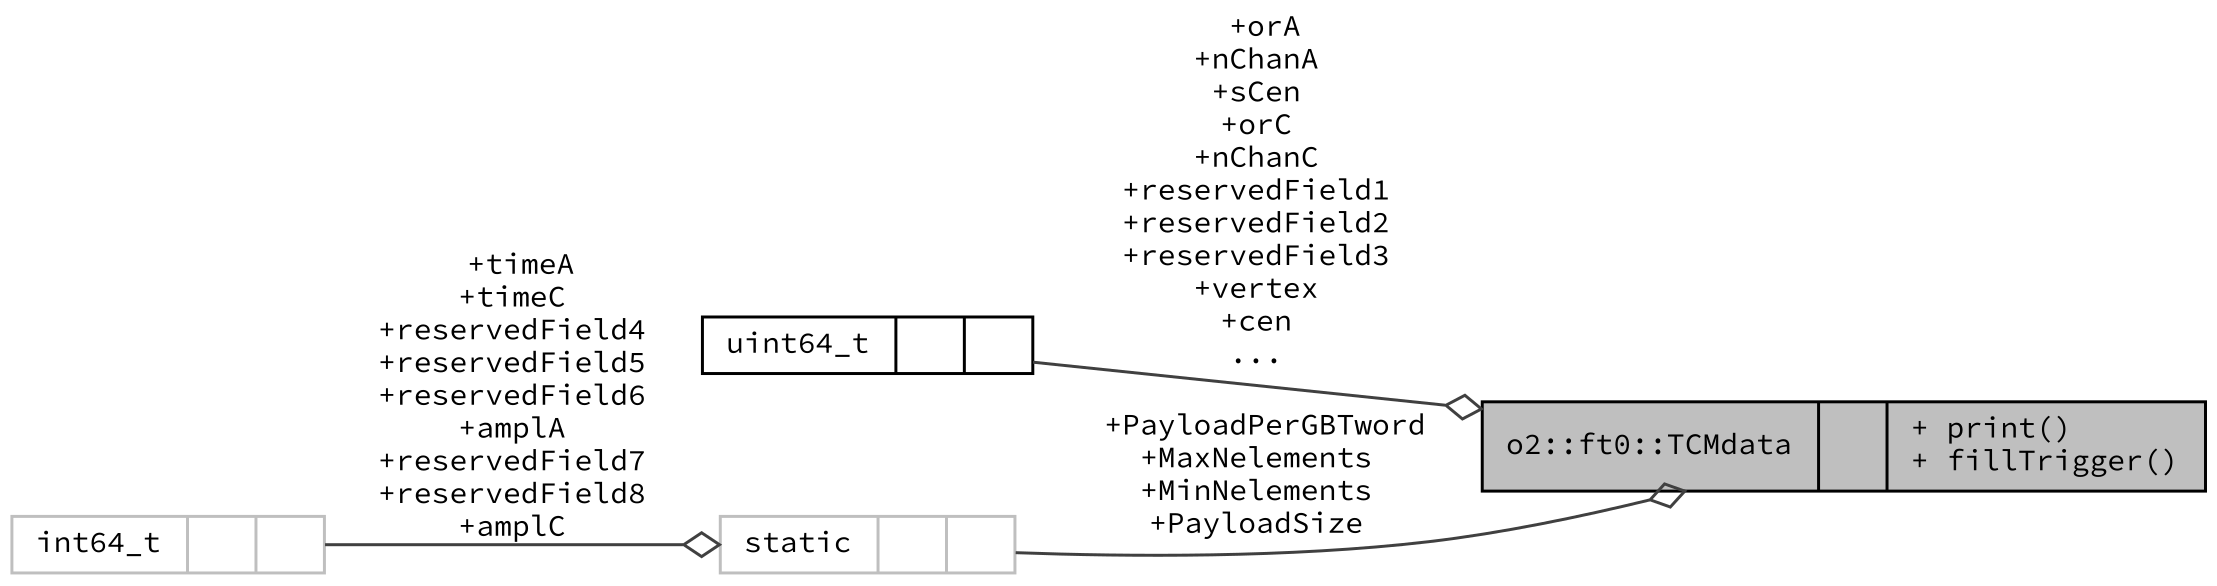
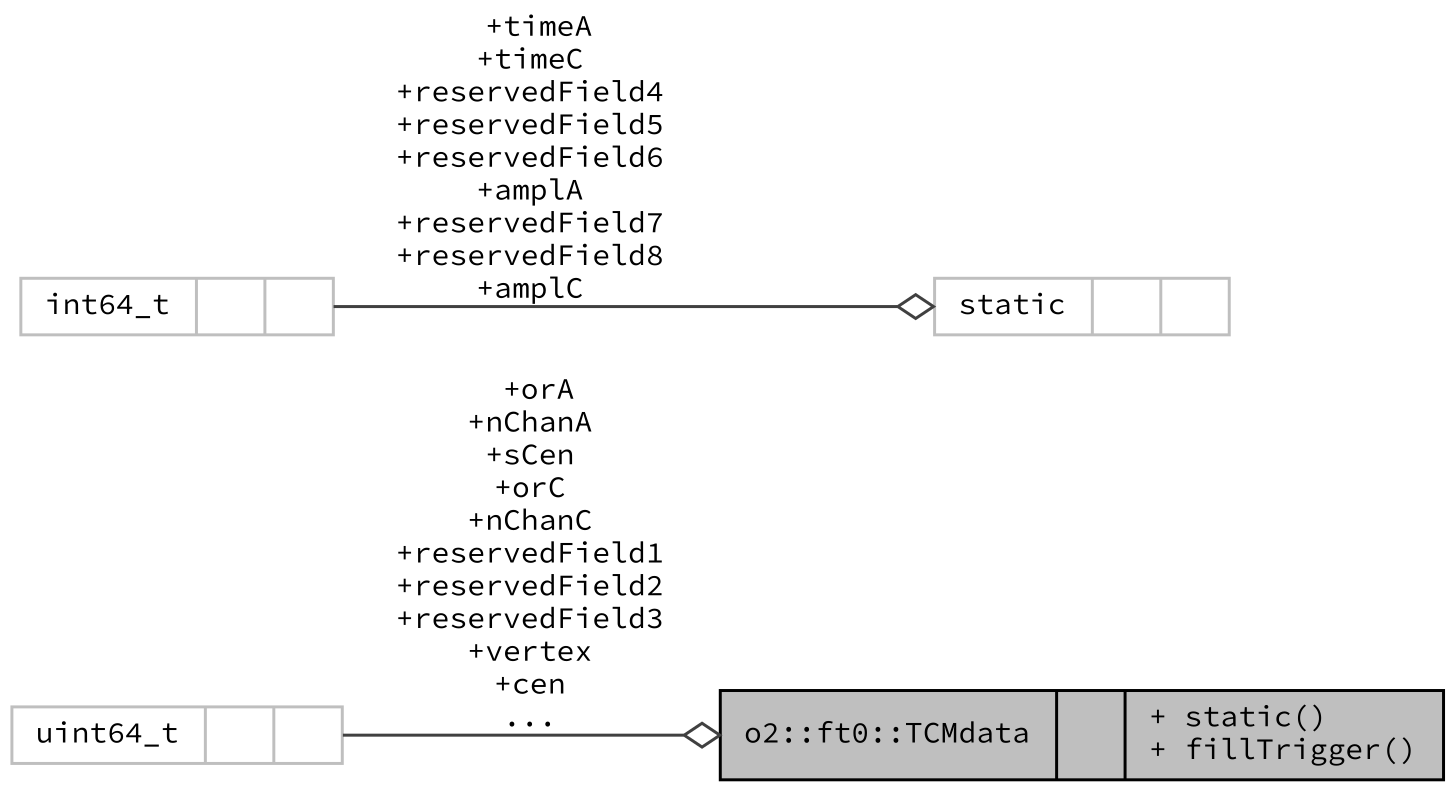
node "uint64_t": color black -> grey75
node "o2::ft0::TCMdata": text "+ print()" -> "+ static()"
edge "static" -> "o2::ft0::TCMdata": removed, label "+PayloadPerGBTword +MaxNelements +MinNelements +PayloadSize"
